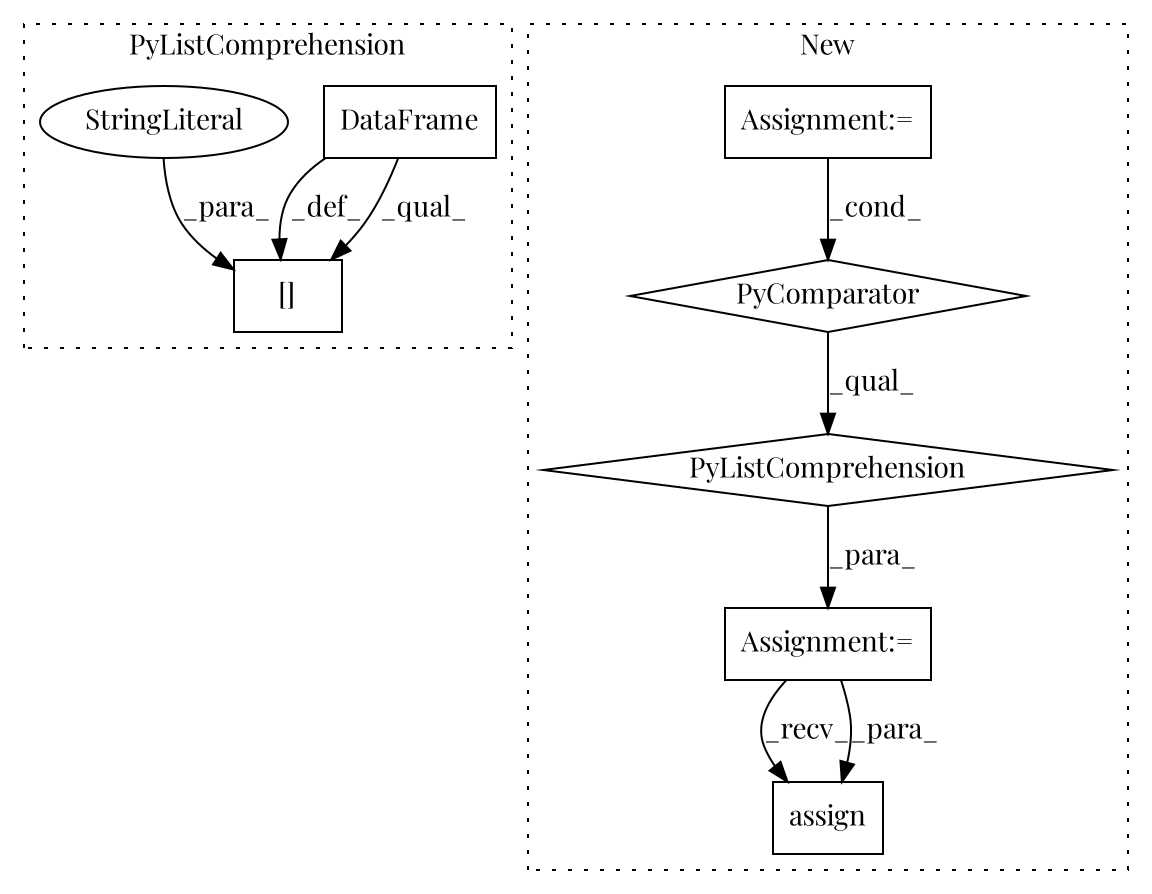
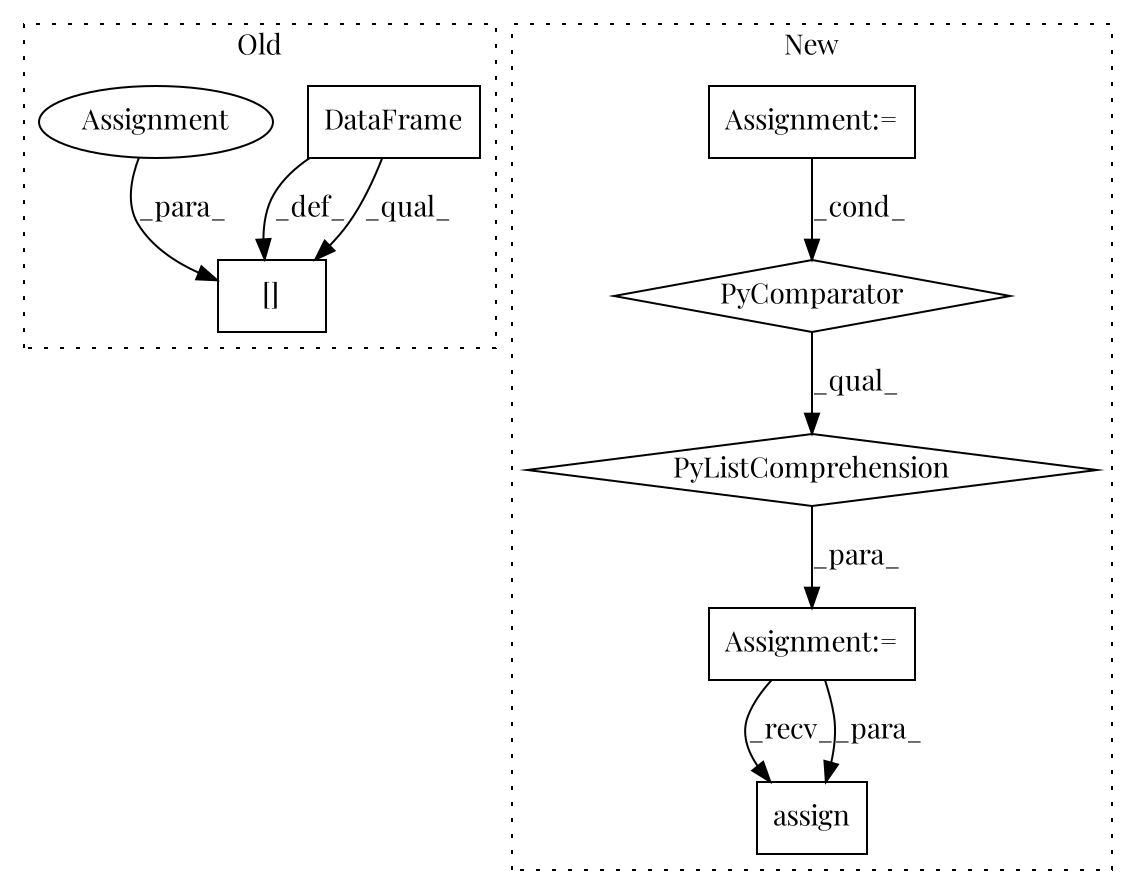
cluster "PyListComprehension": label "PyListComprehension" -> "Old"
node "StringLiteral": label "StringLiteral" -> "Assignment"
